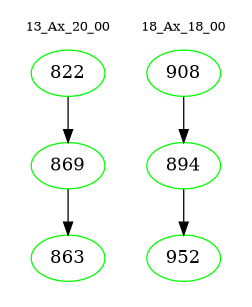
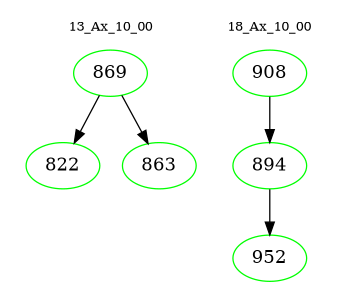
cluster "13_Ax_20_00": label "13_Ax_20_00" -> "13_Ax_10_00"
cluster "18_Ax_18_00": label "18_Ax_18_00" -> "18_Ax_10_00"
edge "822" -> "869": reversed
